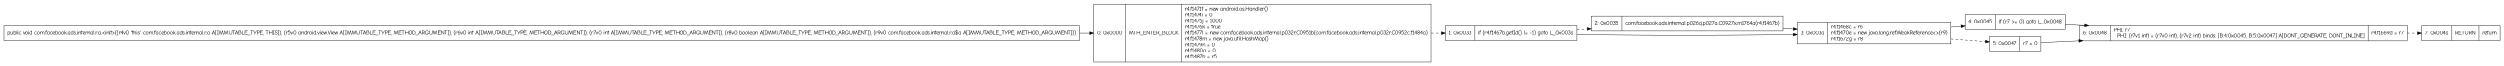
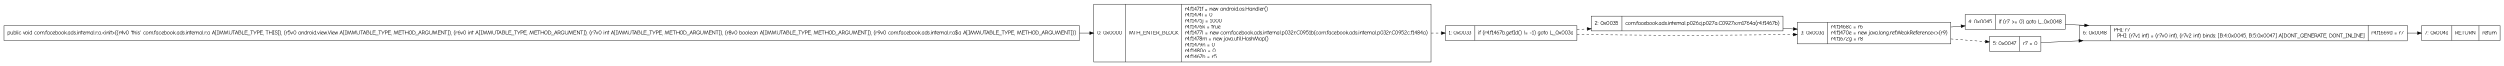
edge "6: 0x0048" -> "7: 0x004a": style dashed -> solid
edge "1: 0x0033" -> "3: 0x003a": style solid -> dashed
node "0: 0x0000": text "r4.f1487b = r5" -> "r4.f1467b = r5"
